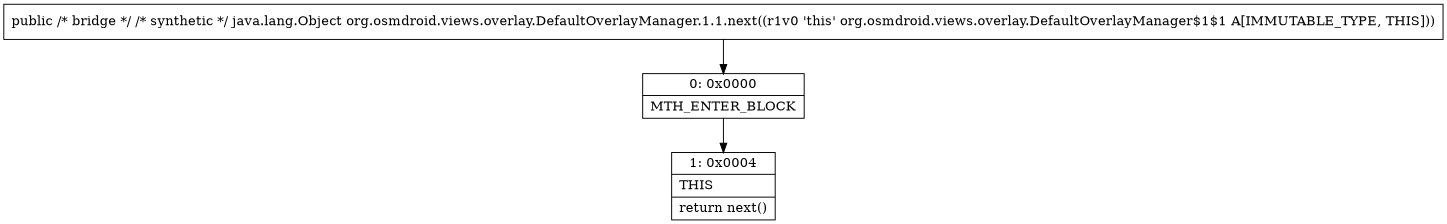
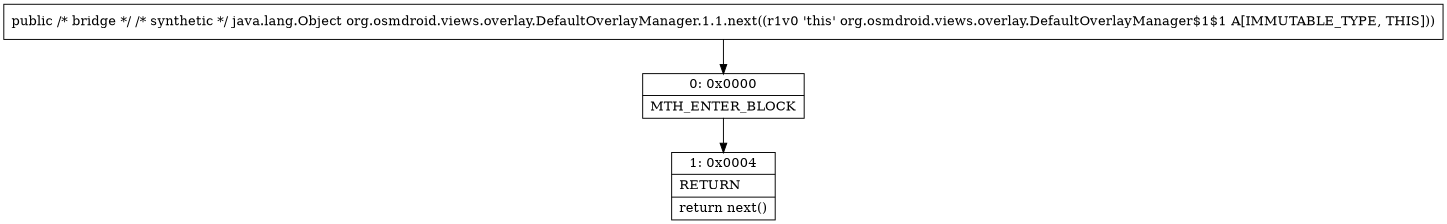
node "1: 0x0004": text "THIS" -> "RETURN"
